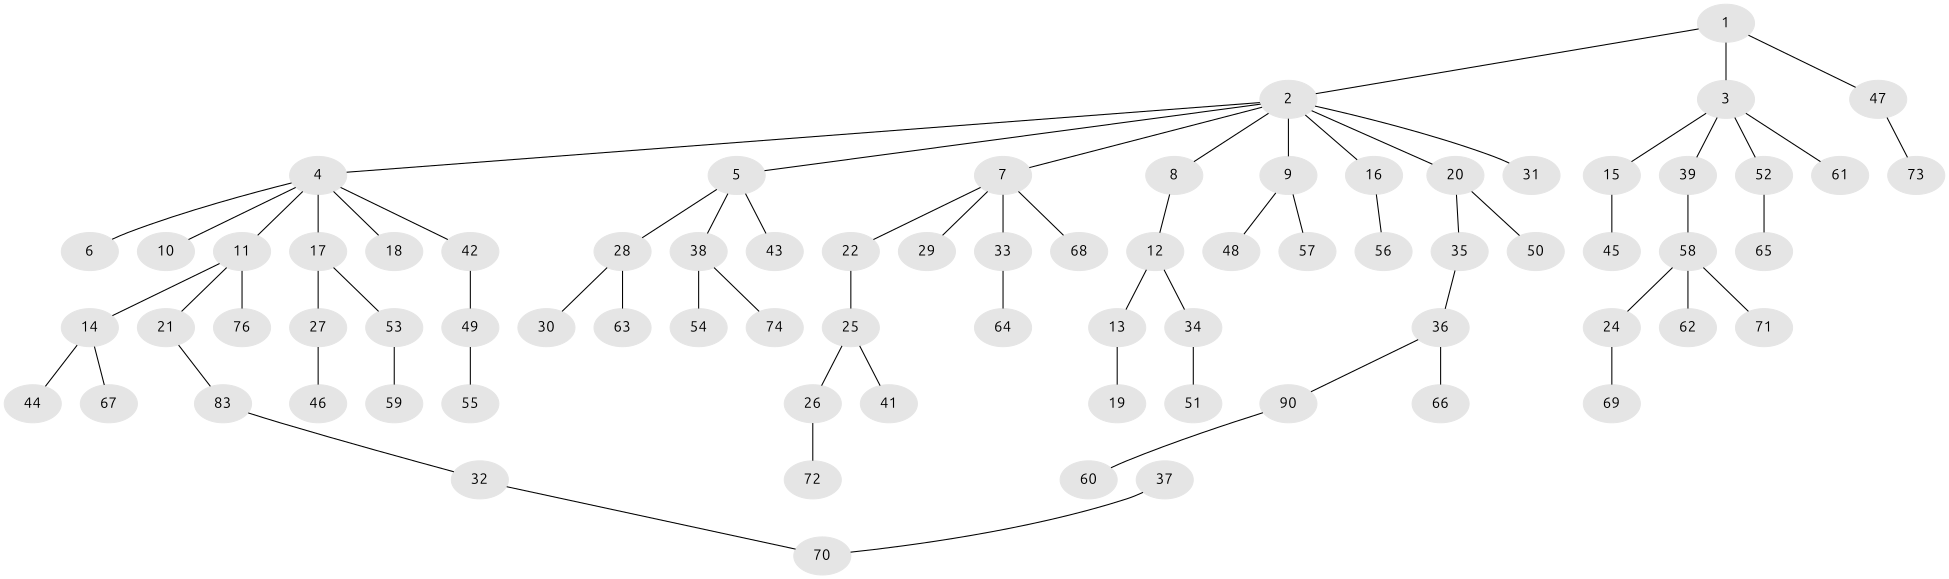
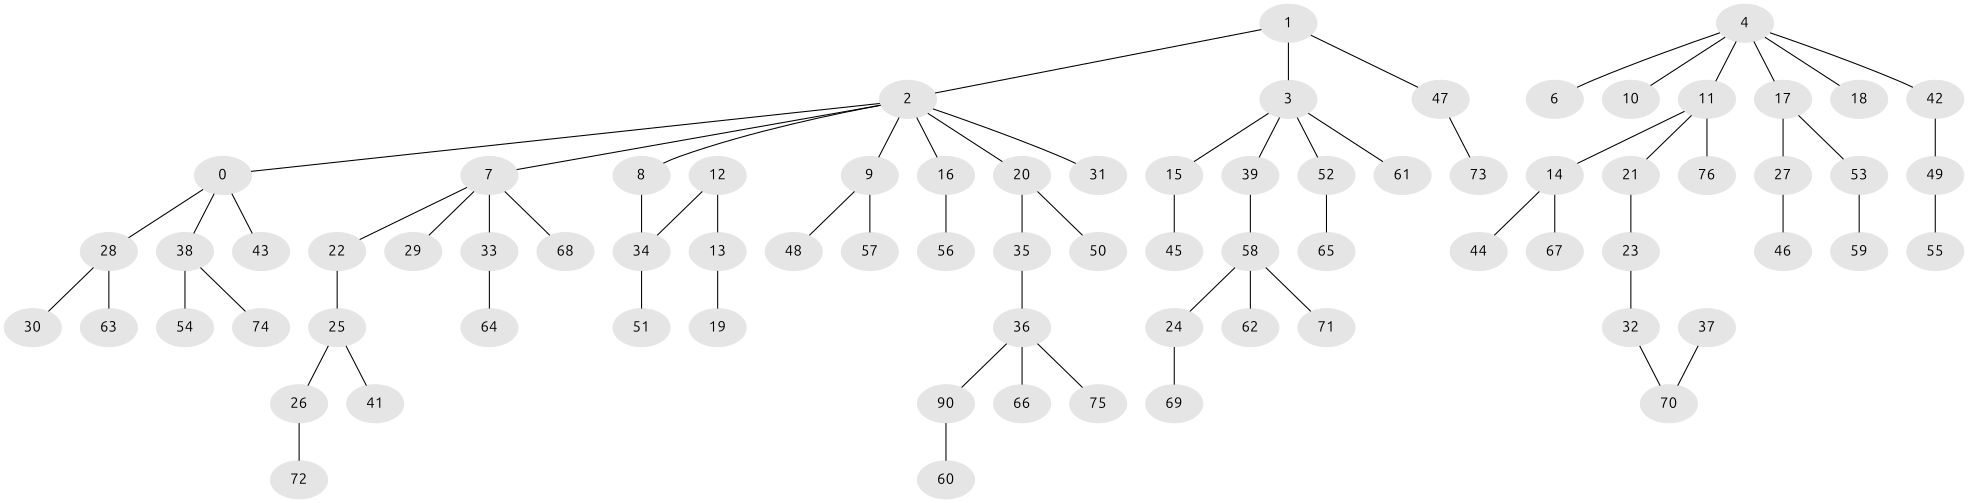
edge "2" -- "4": removed
node "5": label "5" -> "0"
edge "8" -- "12": now "8" -- "34"
node "83": label "83" -> "23"
node "75": added
